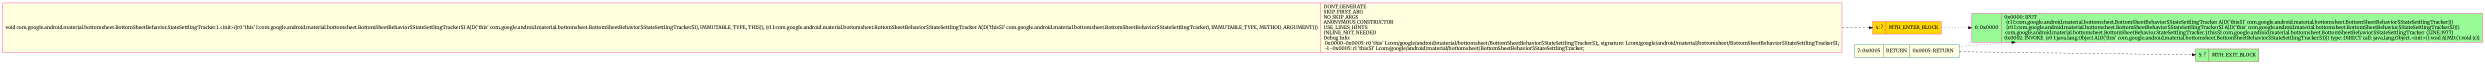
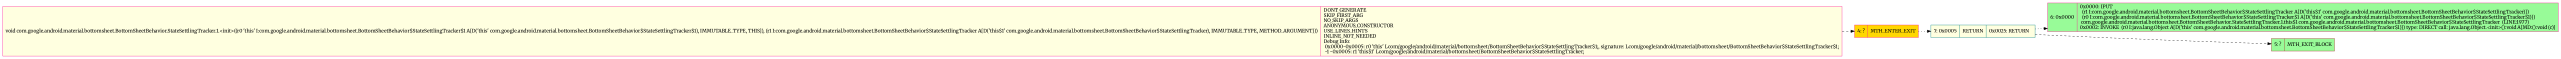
node "4: ?": text "MTH_ENTER_BLOCK" -> "MTH_ENTER_EXIT"
edge "4: ?" -> "6: 0x0000": now "4: ?" -> "7: 0x0005"
node "7: 0x0005": text "0x0005: RETURN" -> "0x0025: RETURN"
